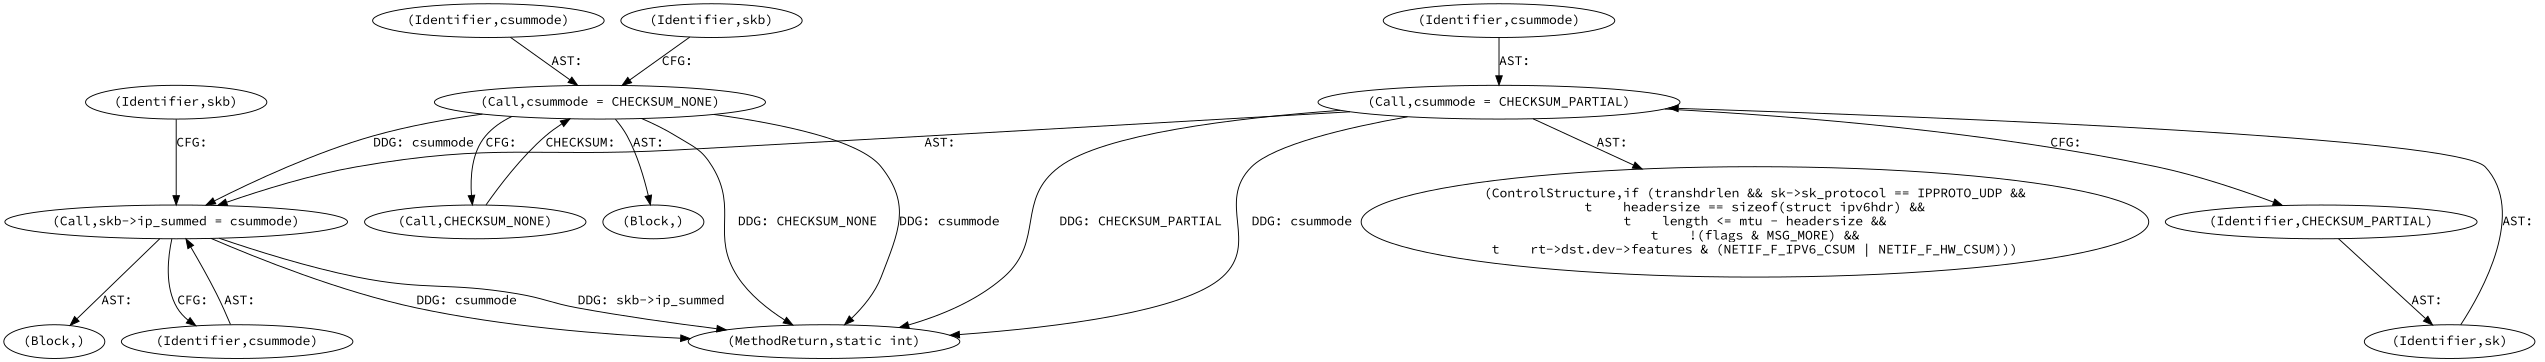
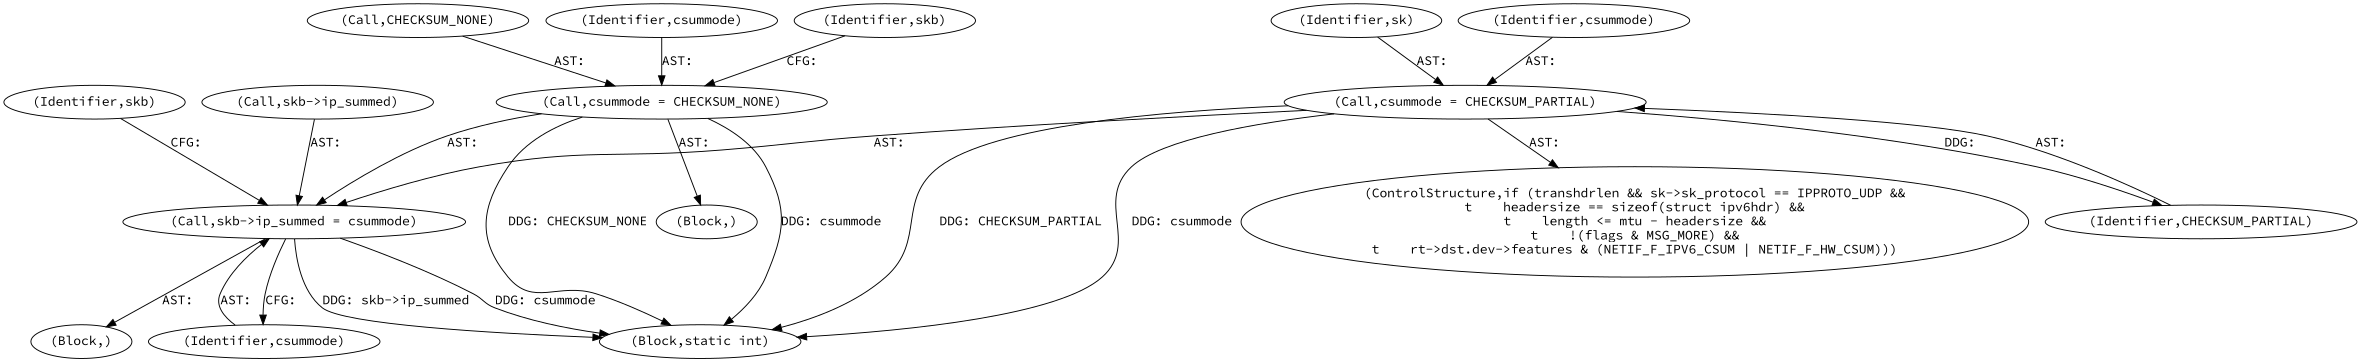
node "(Call,skb->ip_summed)": added
edge "(Call,csummode = CHECKSUM_NONE)" -> "(Call,skb->ip_summed = csummode)": label "DDG: csummode" -> "AST: "
edge "(Call,CHECKSUM_NONE)" -> "(Call,csummode = CHECKSUM_NONE)": label "CHECKSUM: " -> "AST: "
edge "(Call,csummode = CHECKSUM_PARTIAL)" -> "(Identifier,CHECKSUM_PARTIAL)": label "CFG: " -> "DDG: "
edge "(Call,csummode = CHECKSUM_NONE)" -> "(Call,CHECKSUM_NONE)": removed, label "CFG:"
edge "(Identifier,CHECKSUM_PARTIAL)" -> "(Identifier,sk)": now "(Identifier,CHECKSUM_PARTIAL)" -> "(Call,csummode = CHECKSUM_PARTIAL)"
node "(MethodReturn,static int)": label "(MethodReturn,static int)" -> "(Block,static int)"
